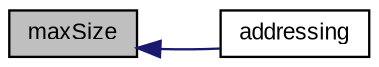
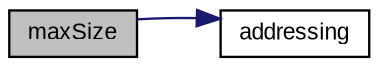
edge "addressing" -> "maxSize": reversed
